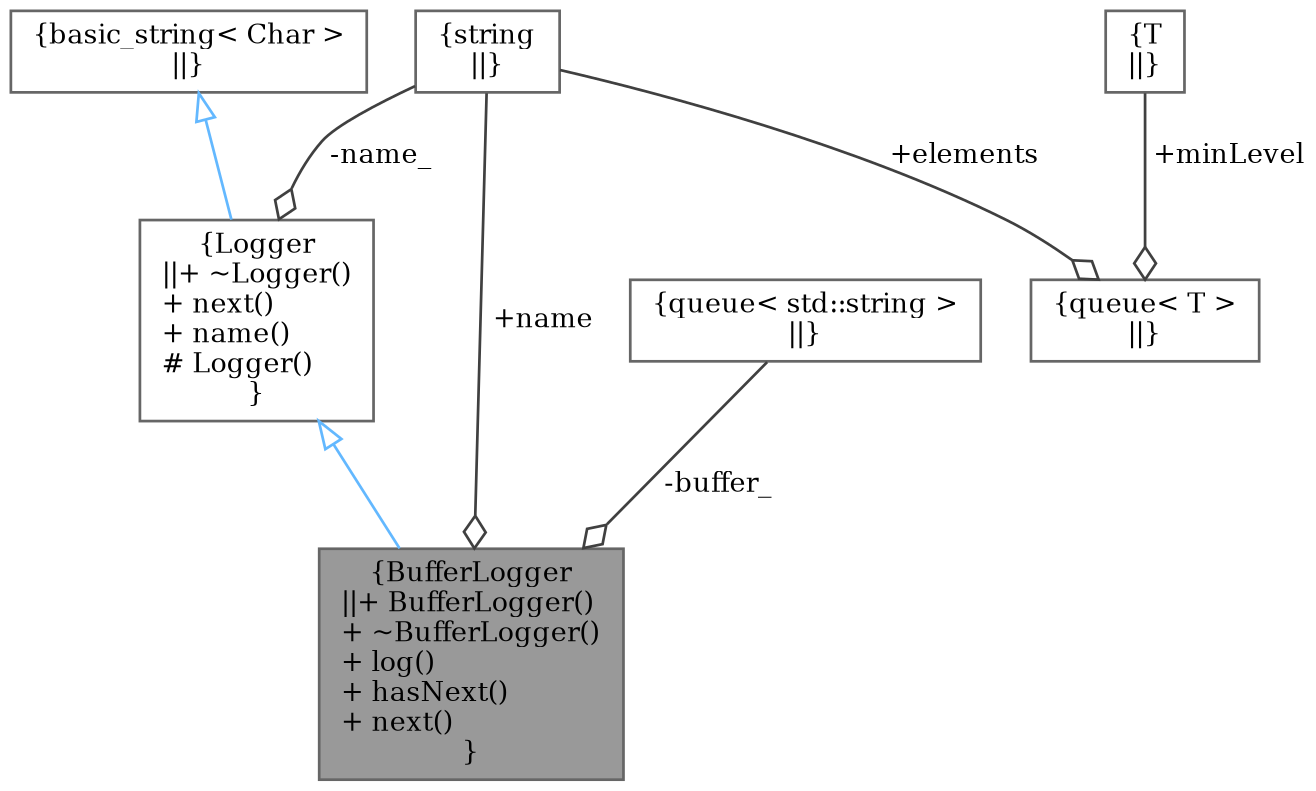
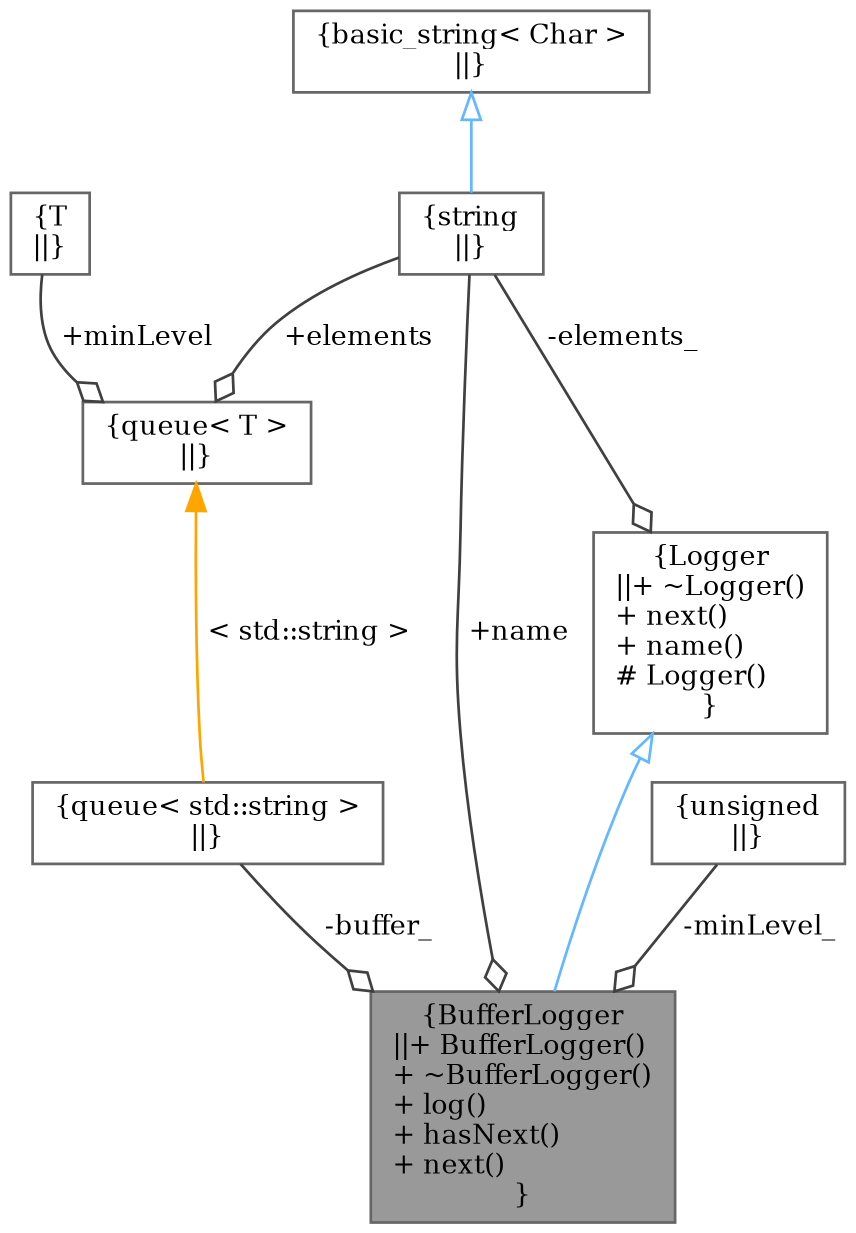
edge "{string ||}" -> "{Logger ||+ ~Logger() + next() + name() # Logger() }": label " -name_" -> " -elements_"
edge "{Logger ||+ ~Logger() + next() + name() # Logger() }" -> "{basic_string< Char > ||}": now "{string ||}" -> "{basic_string< Char > ||}"
edge "{queue< std::string > ||}" -> "{queue< T > ||}": added, label "< std::string >"
node "{unsigned ||}": added
